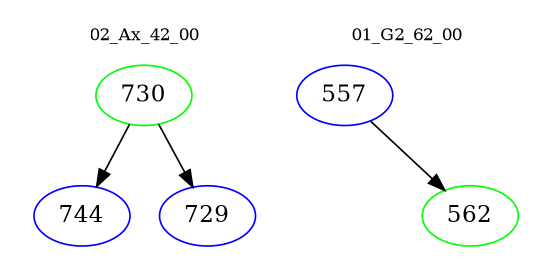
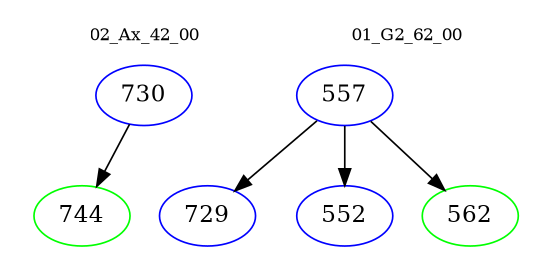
node "730": color green -> blue
edge "730" -> "729": now "557" -> "729"
node "744": color blue -> green
node "552": added
